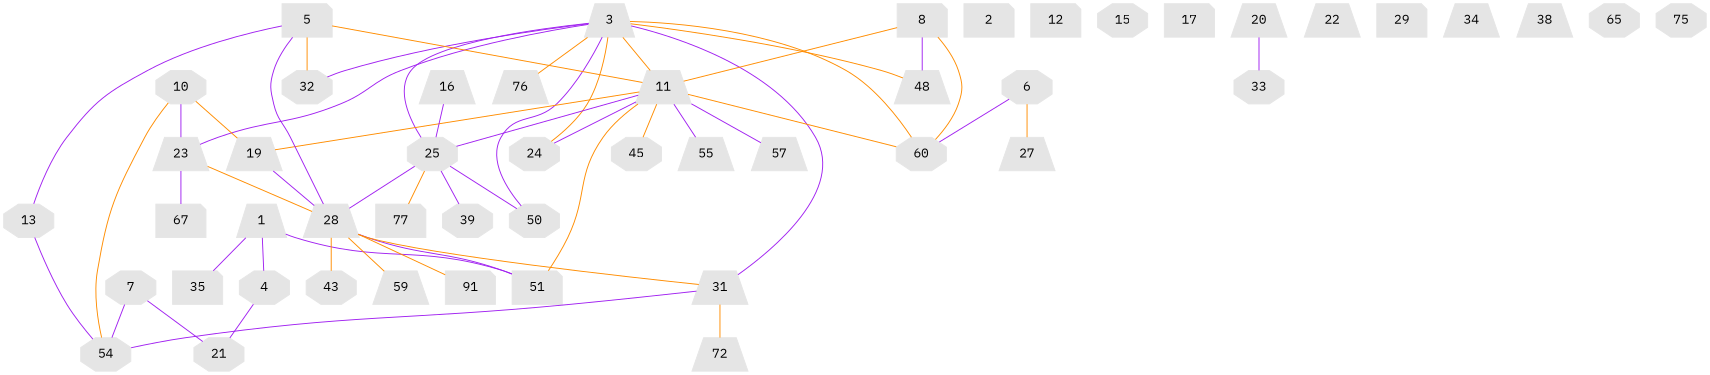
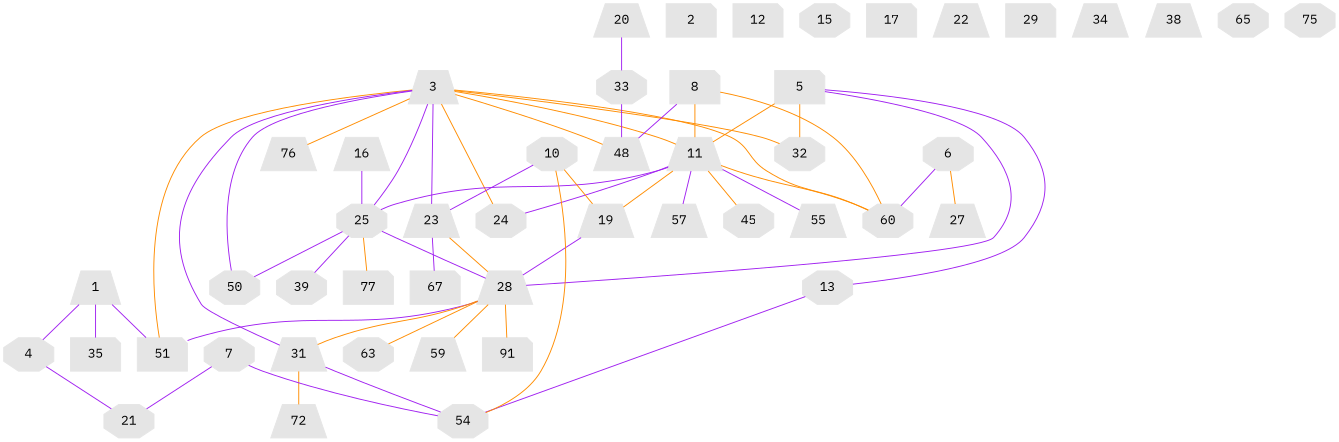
edge "3" -- "32": color purple -> darkorange
edge "33" -- "48": added
edge "11" -- "51": now "3" -- "51"
node "43": label "43" -> "63"
